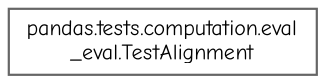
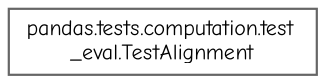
node "pandas.tests.computation.eval _eval.TestAlignment": label "pandas.tests.computation.eval _eval.TestAlignment" -> "pandas.tests.computation.test _eval.TestAlignment"
